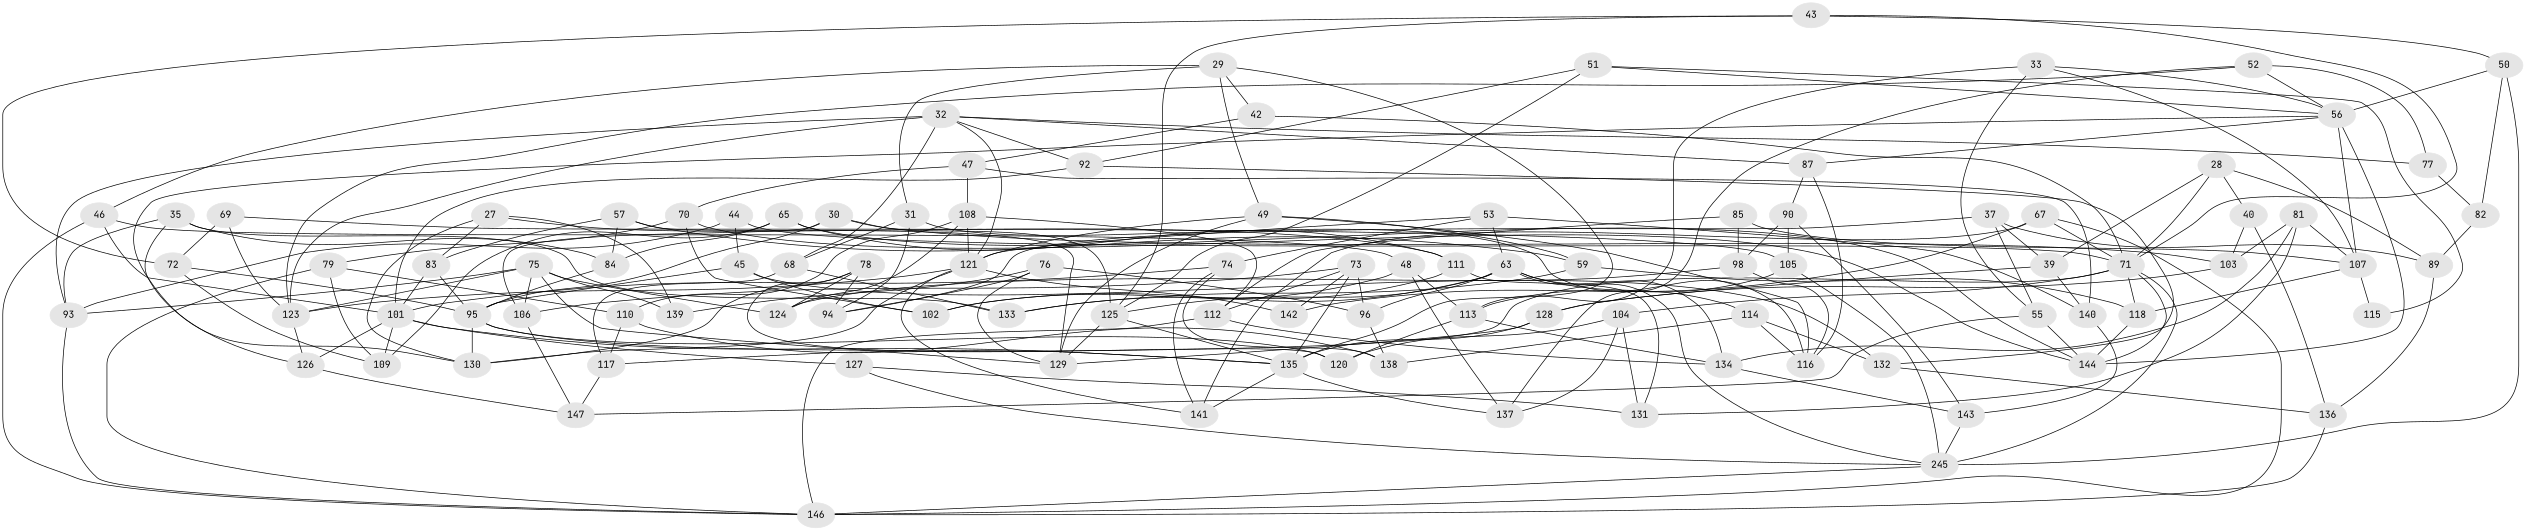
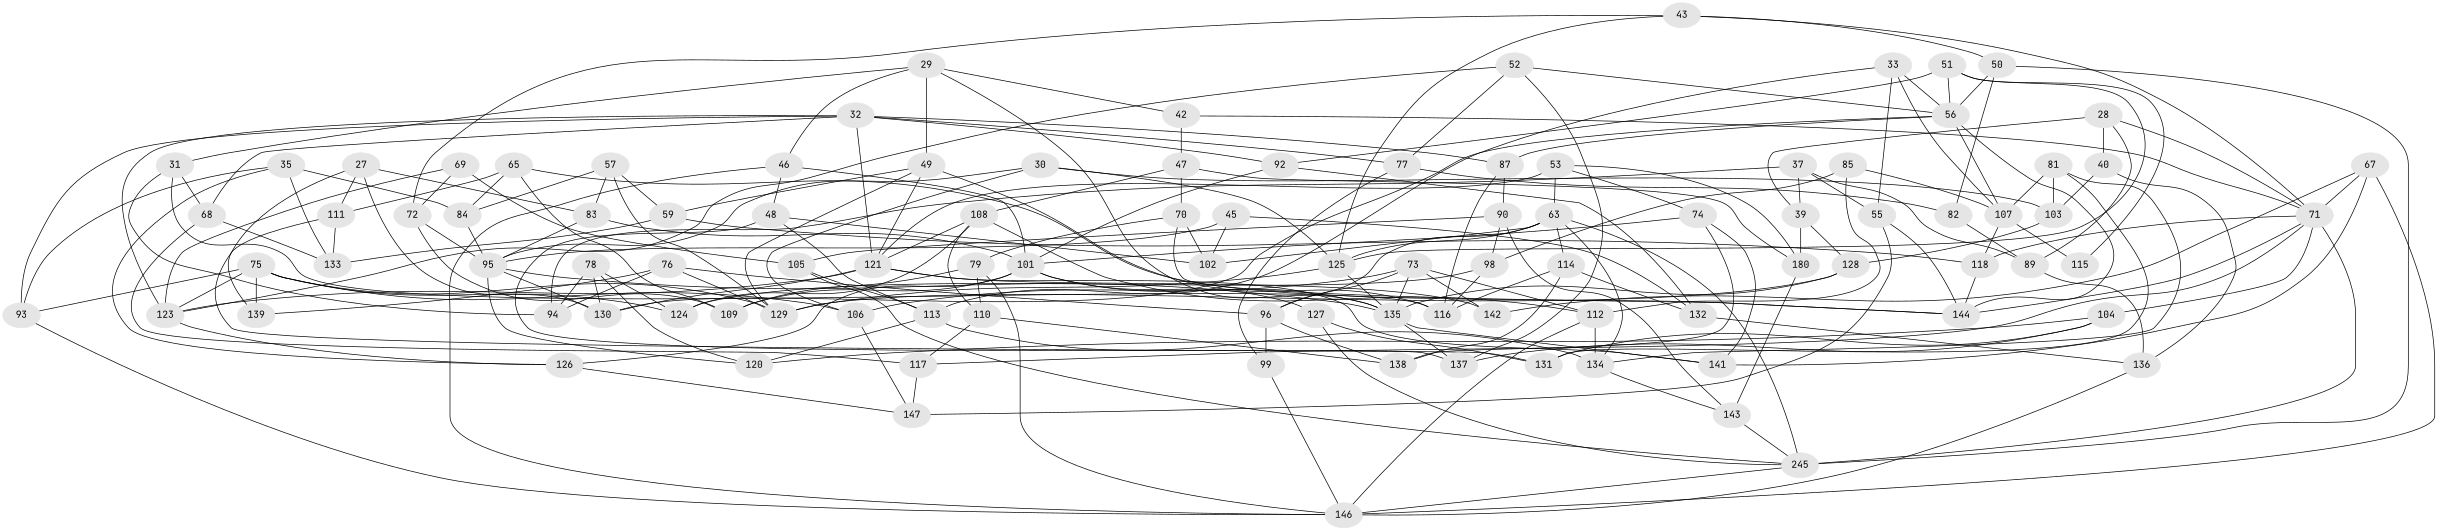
node "44": removed
node "140": label "140" -> "180"
node "99": added
